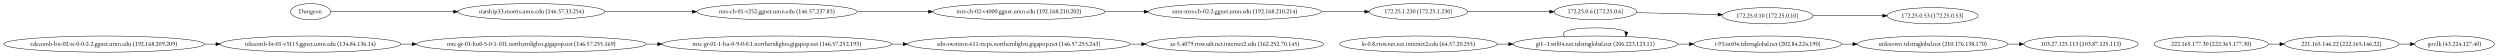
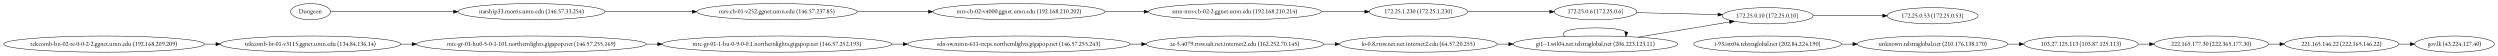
edge "ae-5.4079.rtsw.salt.net.internet2.edu (162.252.70.145)" -> "lo-0.8.rtsw.net.net.internet2.edu (64.57.20.255)": added
edge "gi1--1.wil04.net.telstraglobal.net (206.223.123.11)" -> "i-93.istt04.telstraglobal.net (202.84.224.190)": now "gi1--1.wil04.net.telstraglobal.net (206.223.123.11)" -> "172.25.0.10 (172.25.0.10)"
edge "103.27.125.113 (103.87.125.113)" -> "222.165.177.30 (222.365.177.30)": added
